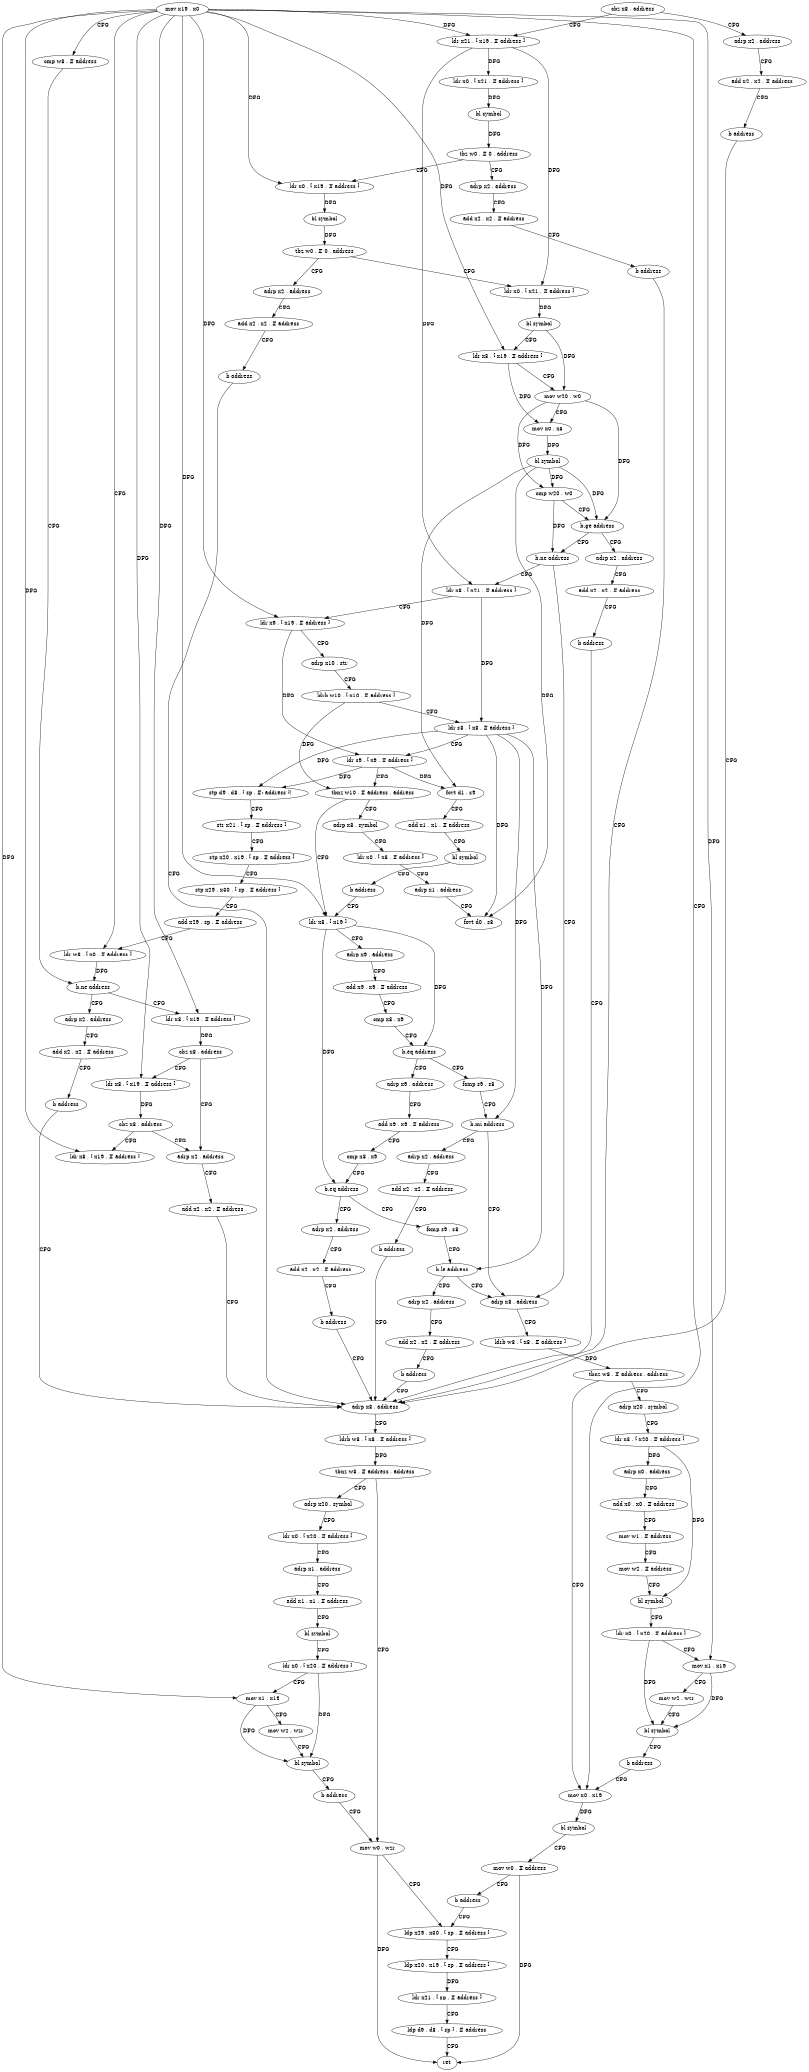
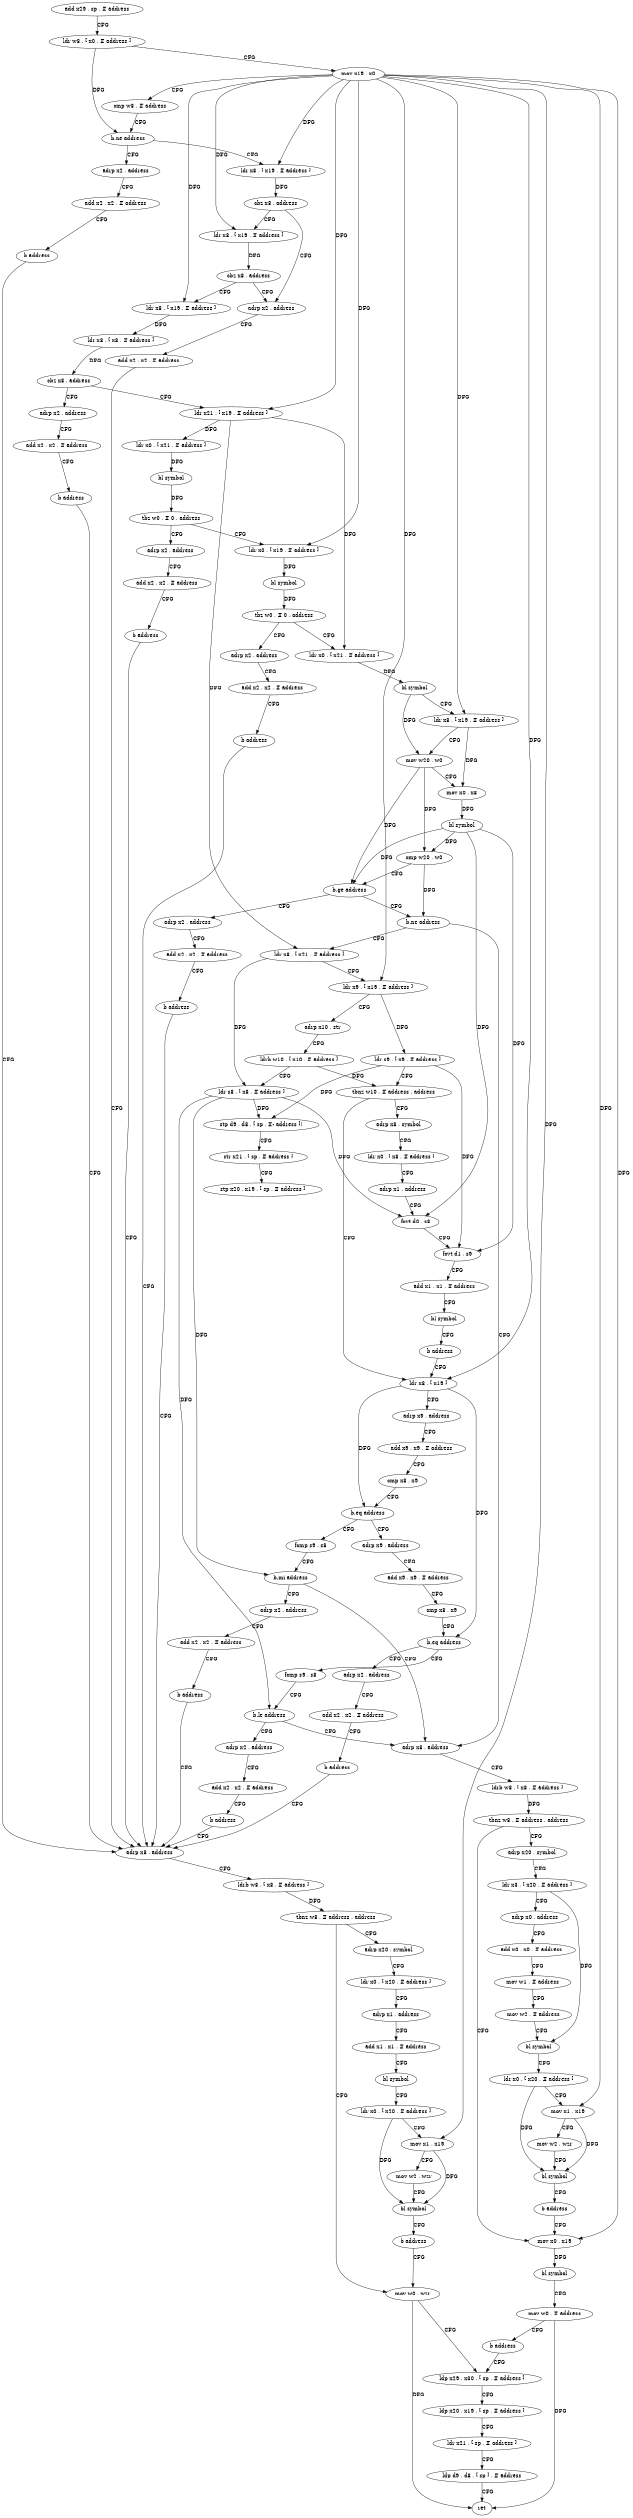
node "ldr x8 , [ x8 , # address ]": added
edge "mov x19 , x0" -> "ldr w8 , [ x0 , # address ]": reversed
edge "ldr s8 , [ x8 , # address ]" -> "ldr s9 , [ x9 , # address ]": removed, label "CFG"
node "stp x29 , x30 , [ sp , # address ]": removed
edge "mov x19 , x0" -> "mov x0 , x19": label "CFG" -> "DFG"
edge "fcvt d0 , s8" -> "fcvt d1 , s9": added, label "CFG"
edge "ldr x3 , [ x20 , # address ]" -> "adrp x0 , address": label "DFG" -> "CFG"
edge "ldp x20 , x19 , [ sp , # address ]" -> "ldr x21 , [ sp , # address ]": label "DFG" -> "CFG"
